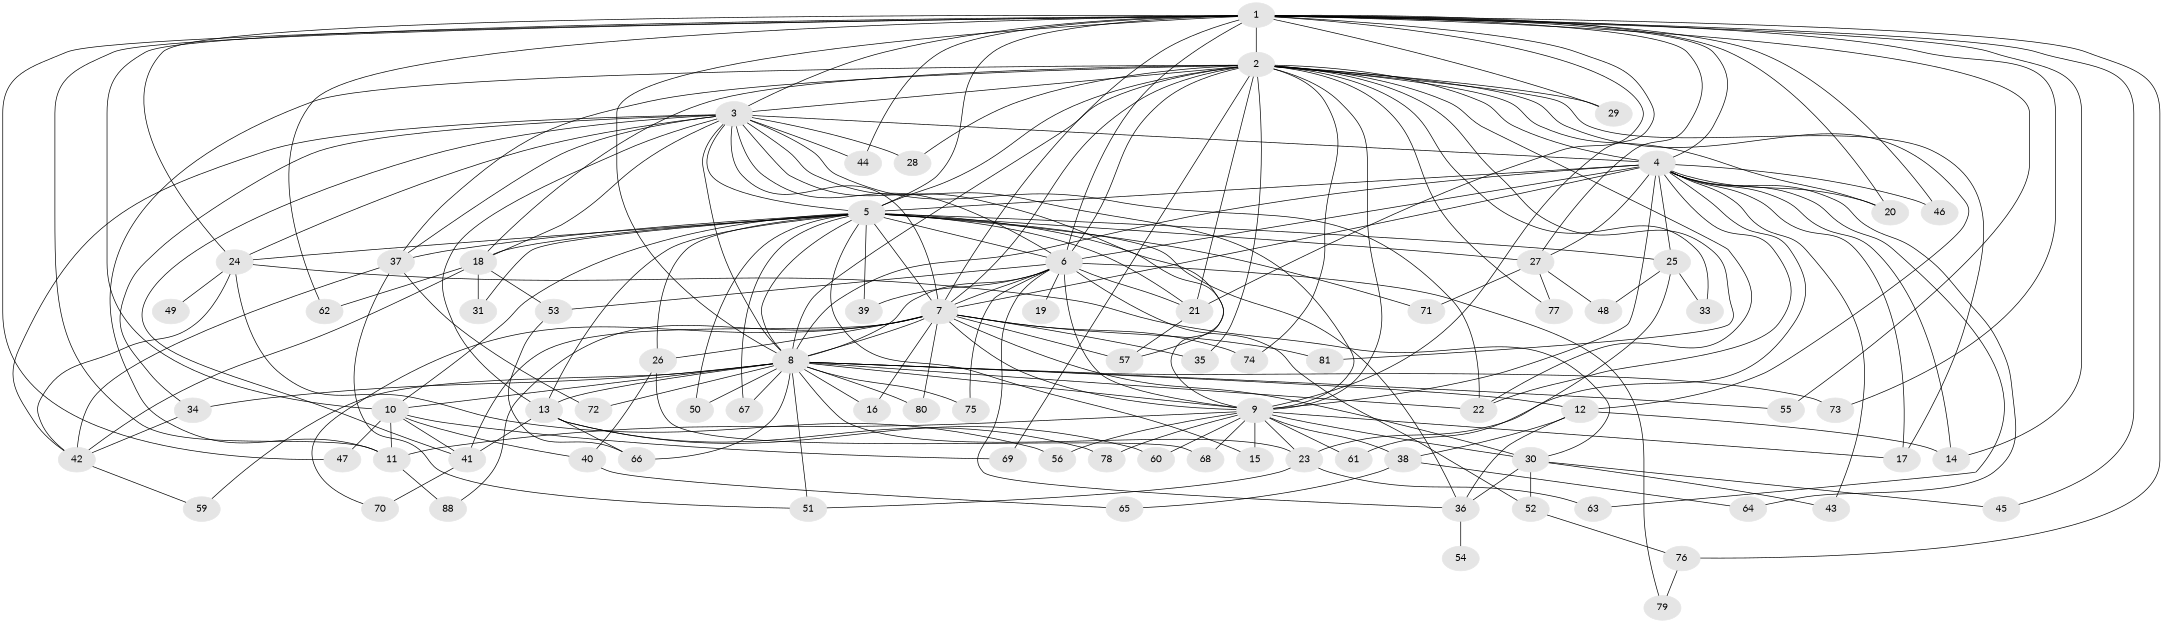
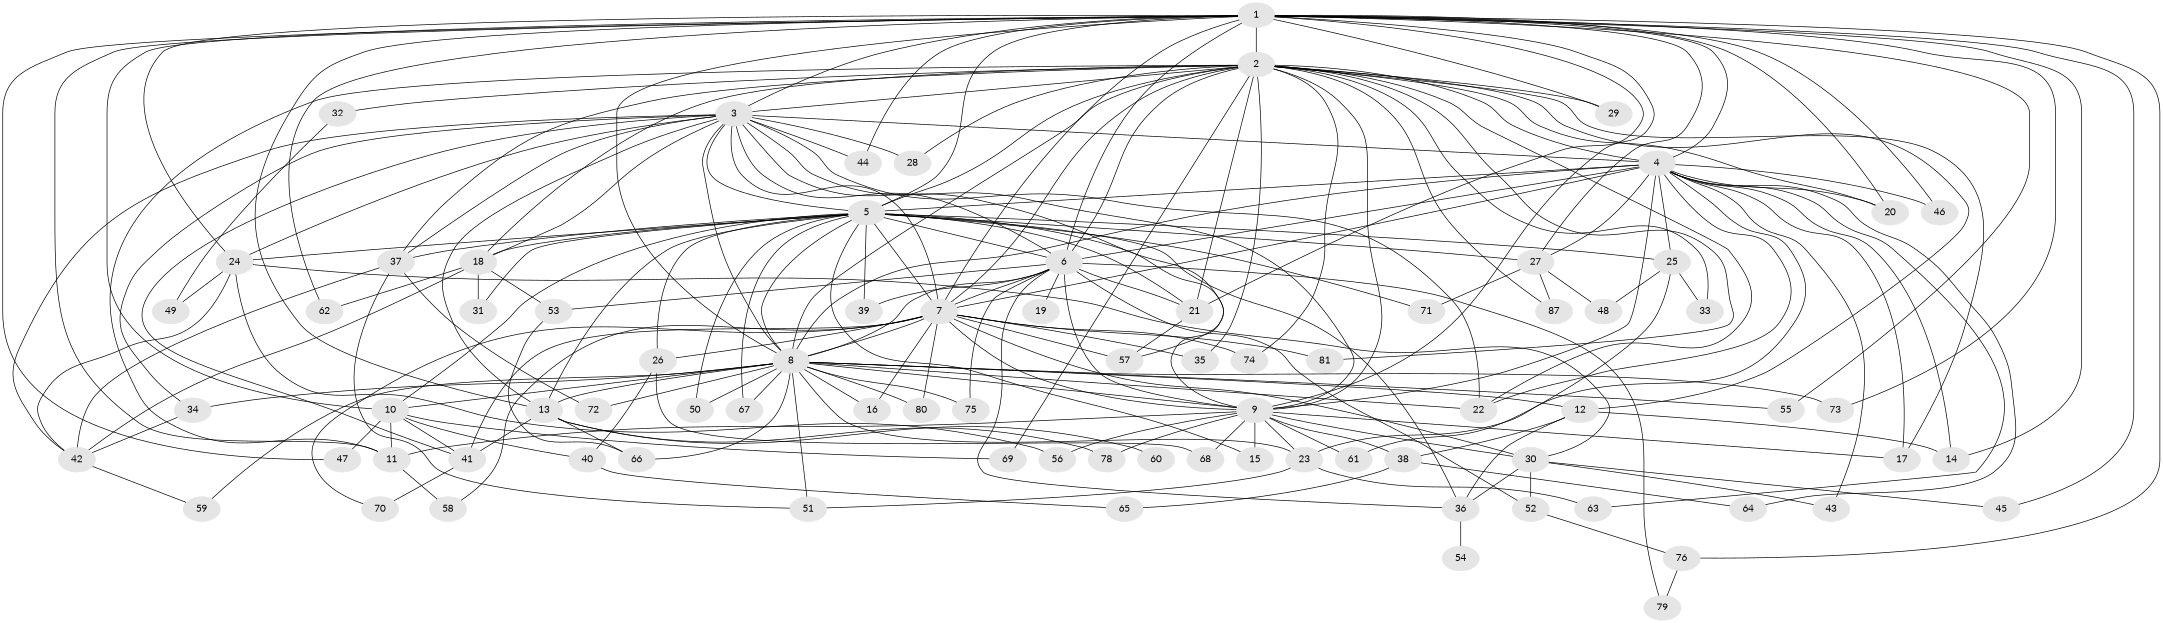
edge "1" -- "13": added
node "32": added
node "77": label "77" -> "87"
edge "9" -- "60": removed
node "88": label "88" -> "58"
